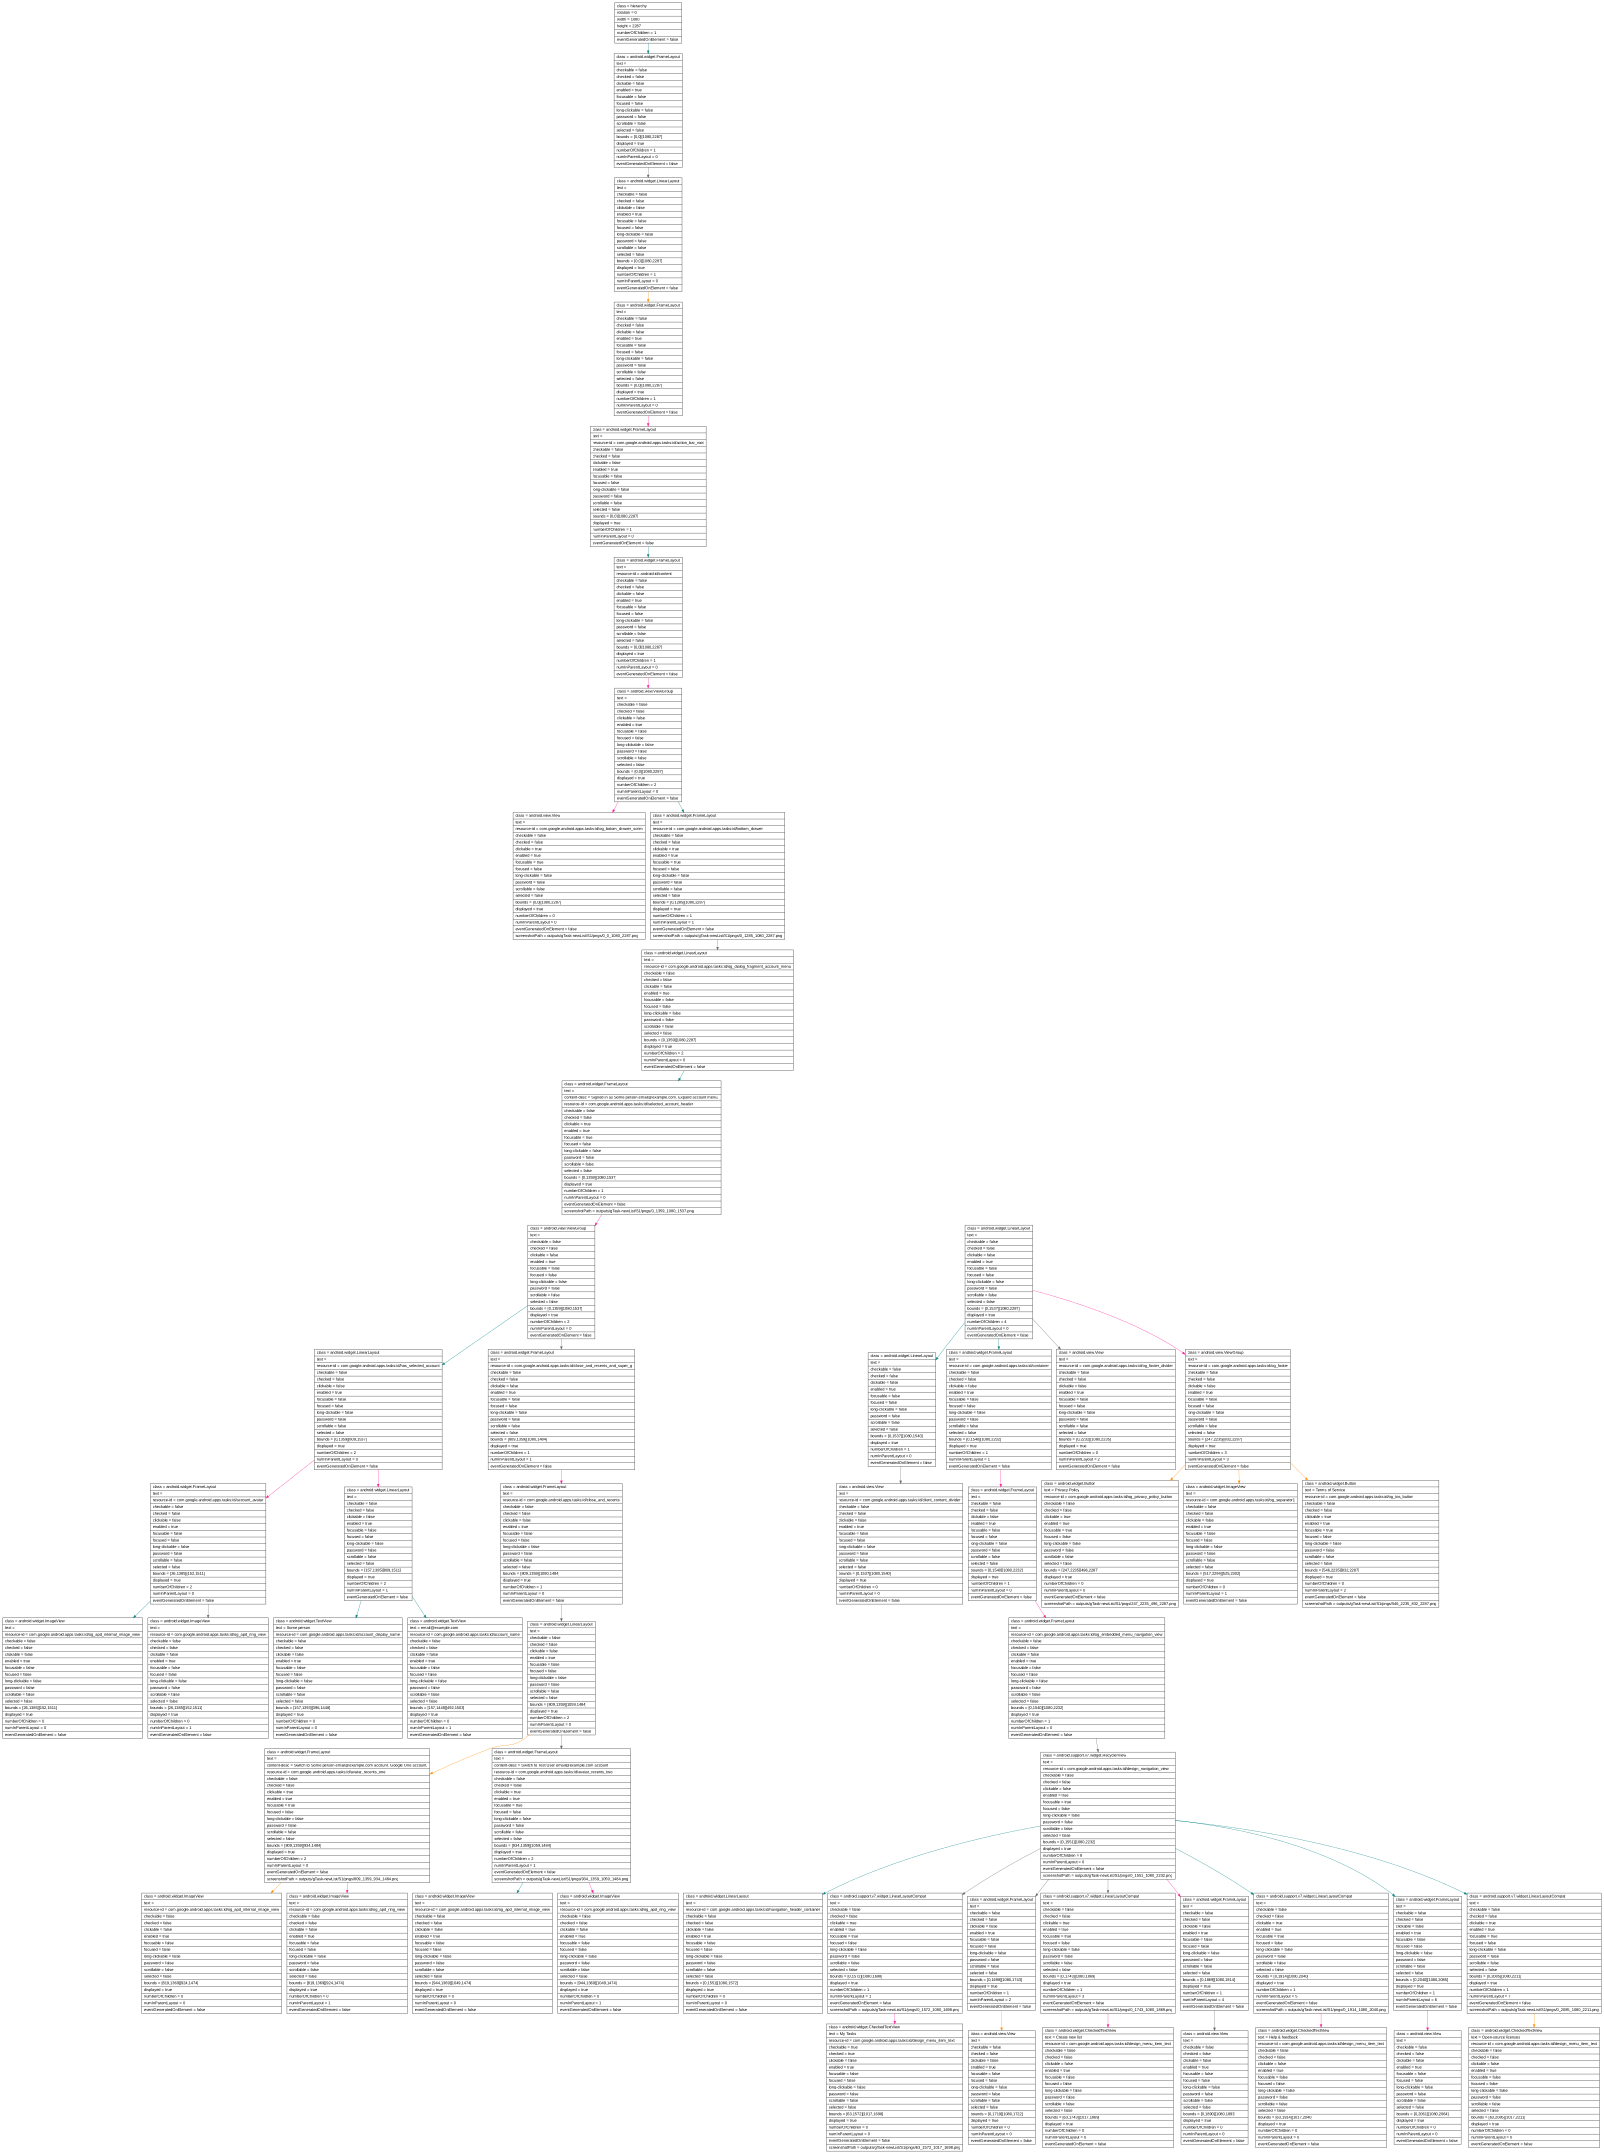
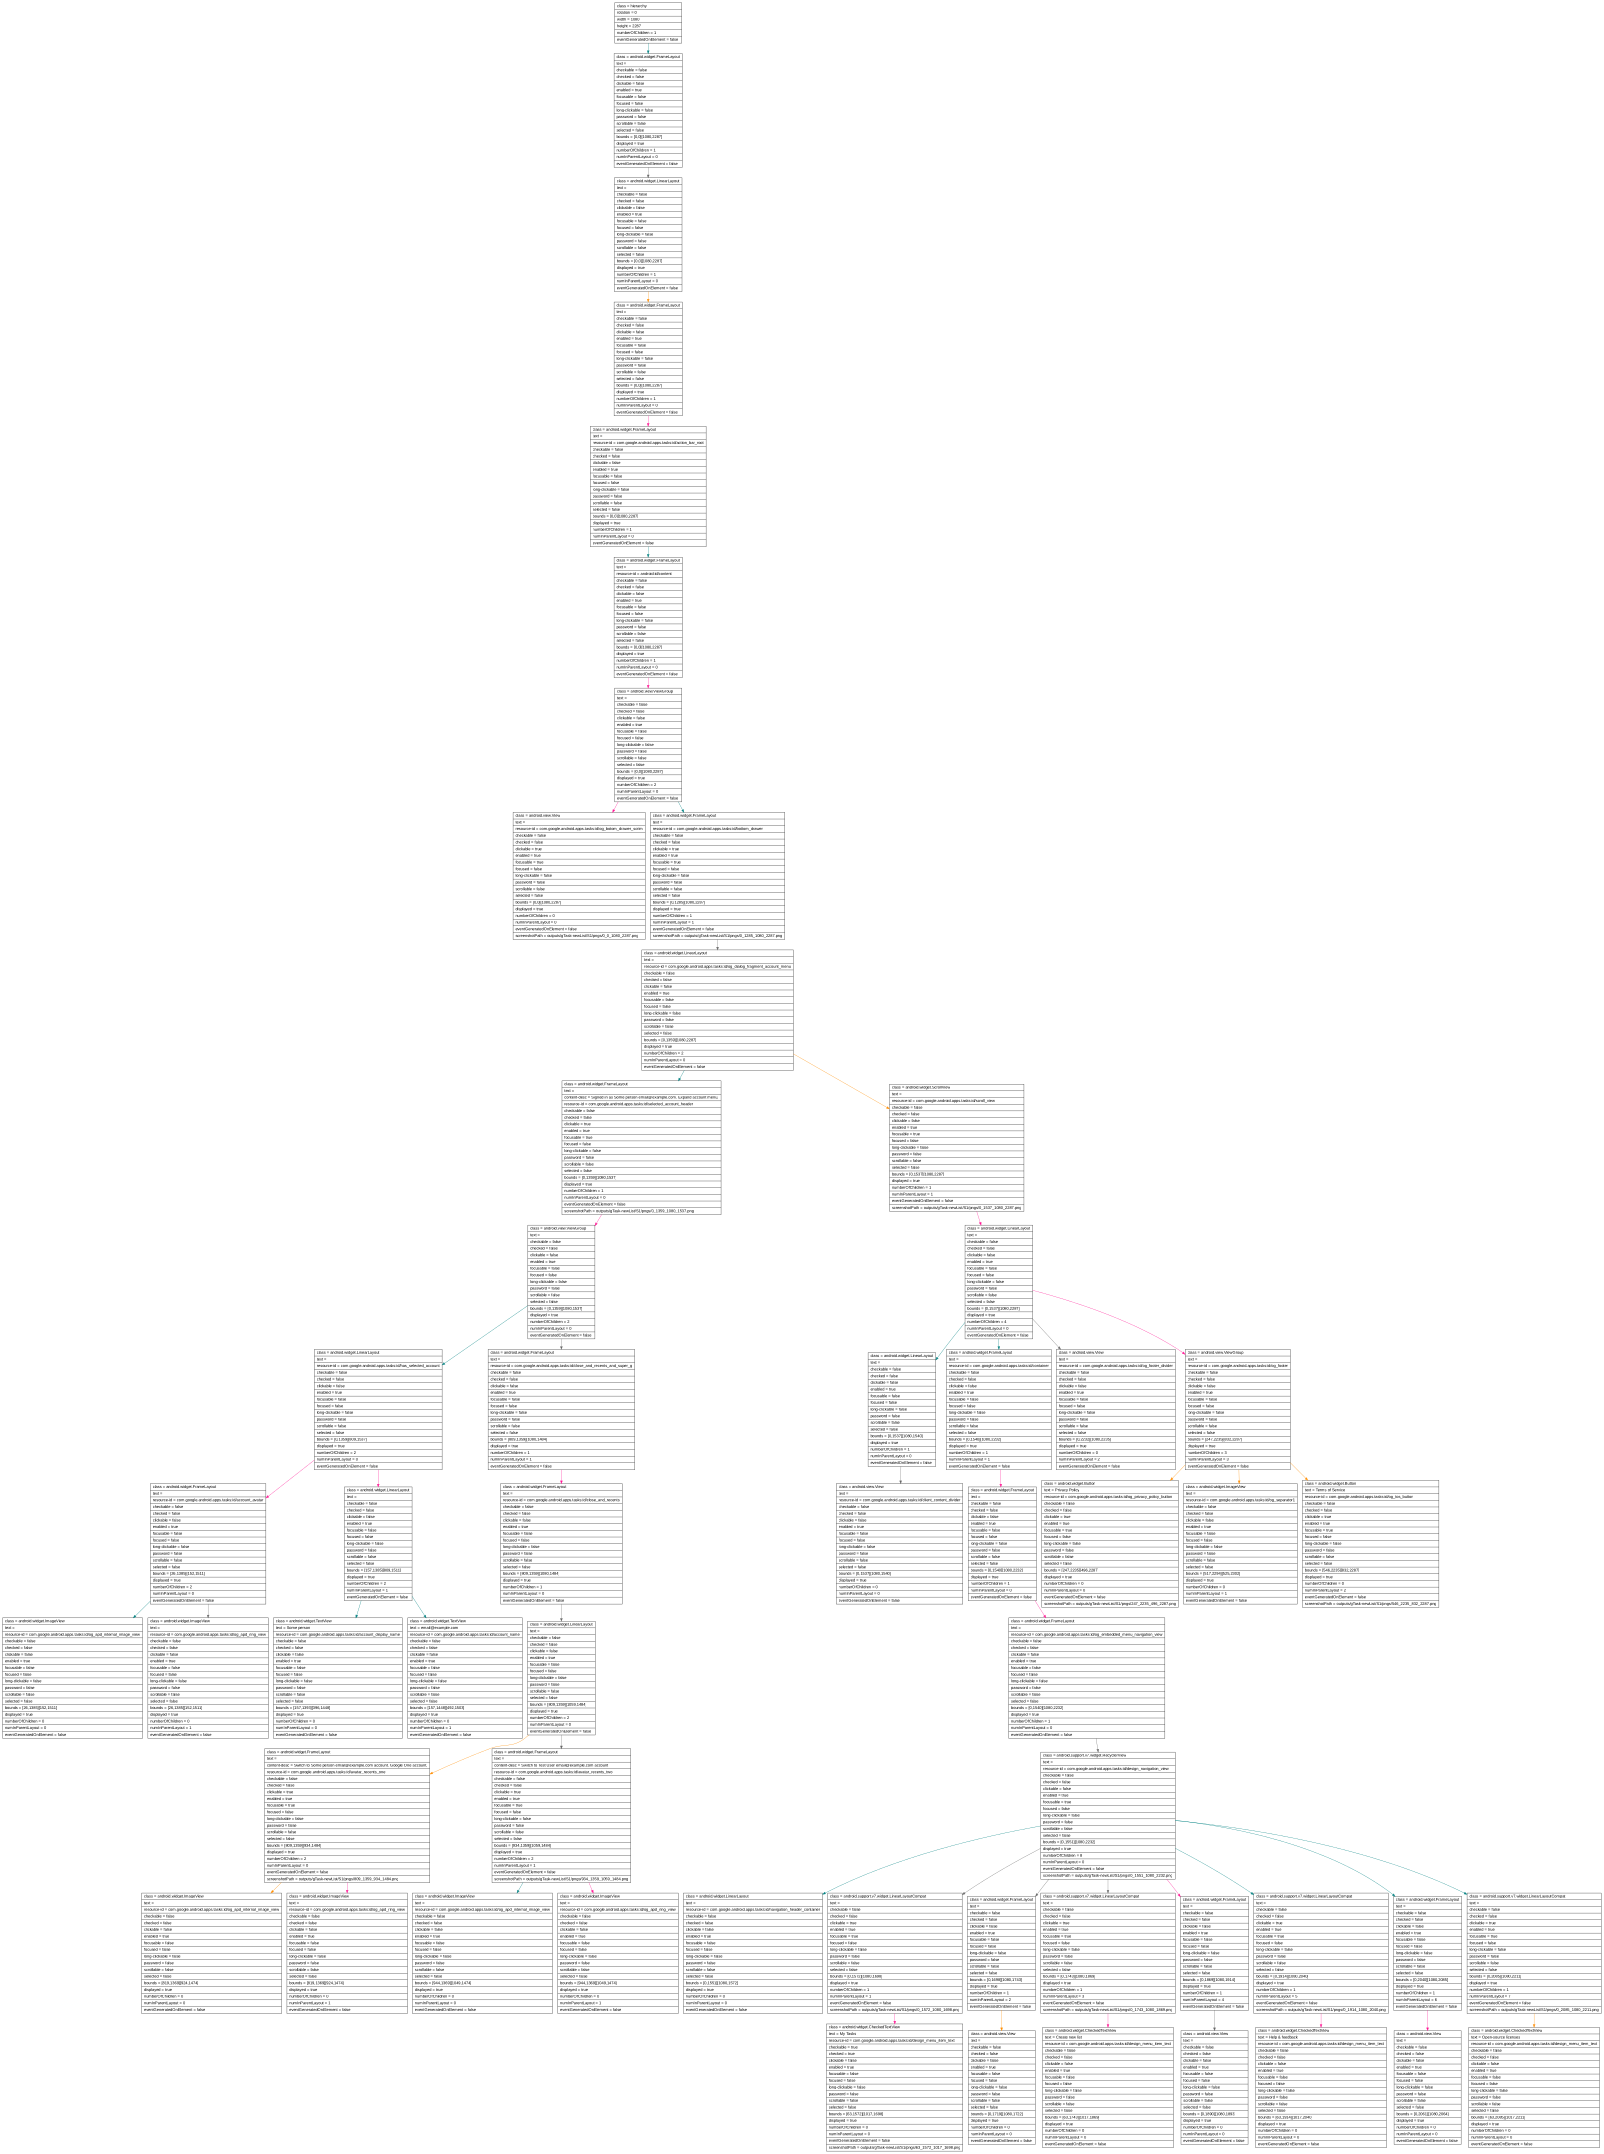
node "class = android.widget.ScrollView": added
